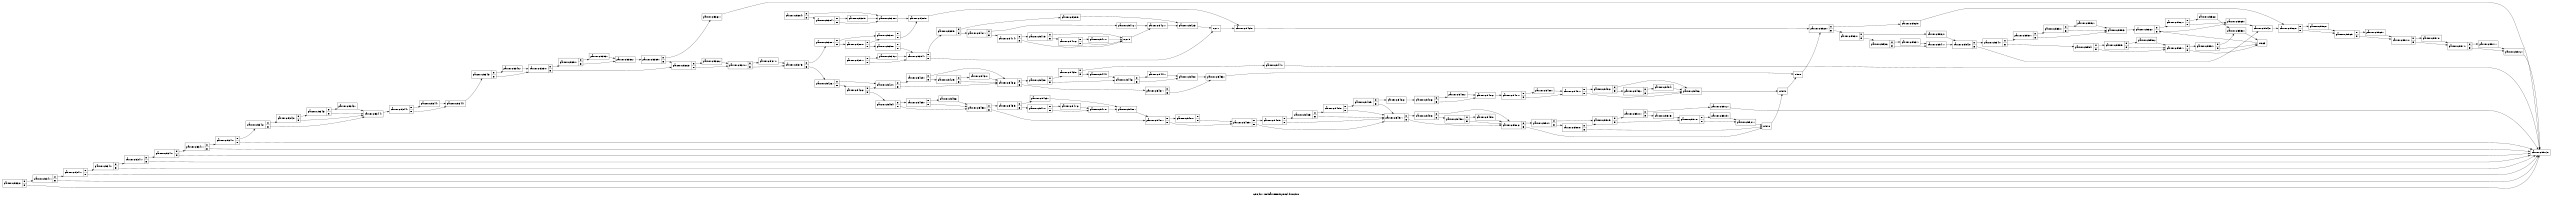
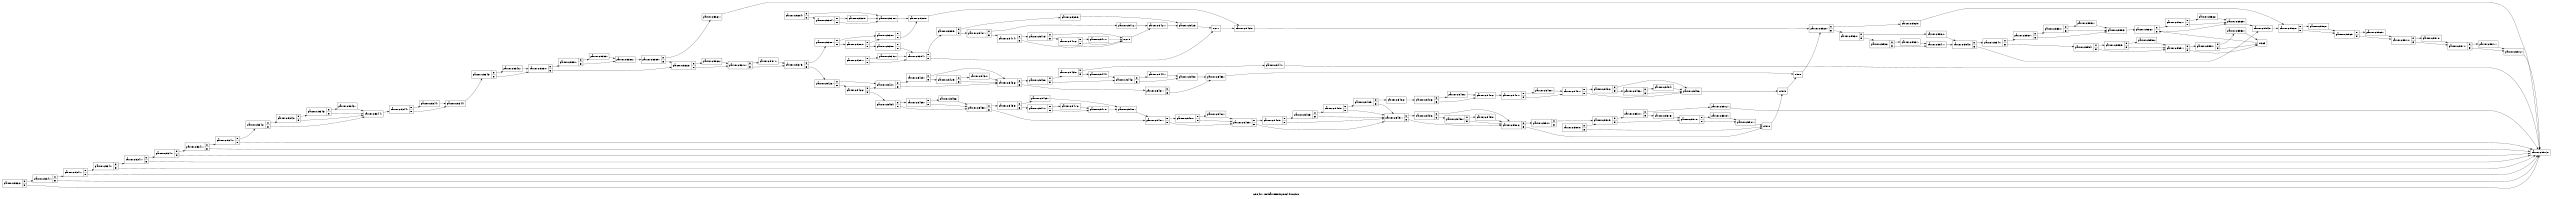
edge "parser.c:5562:" -> "parser.c:5558:": now "parser.c:5562:" -> "parser.c:5565:"
node "parser.c:5482:": added
edge "parser.c:5507:" -> "parser.c:5508:": removed
